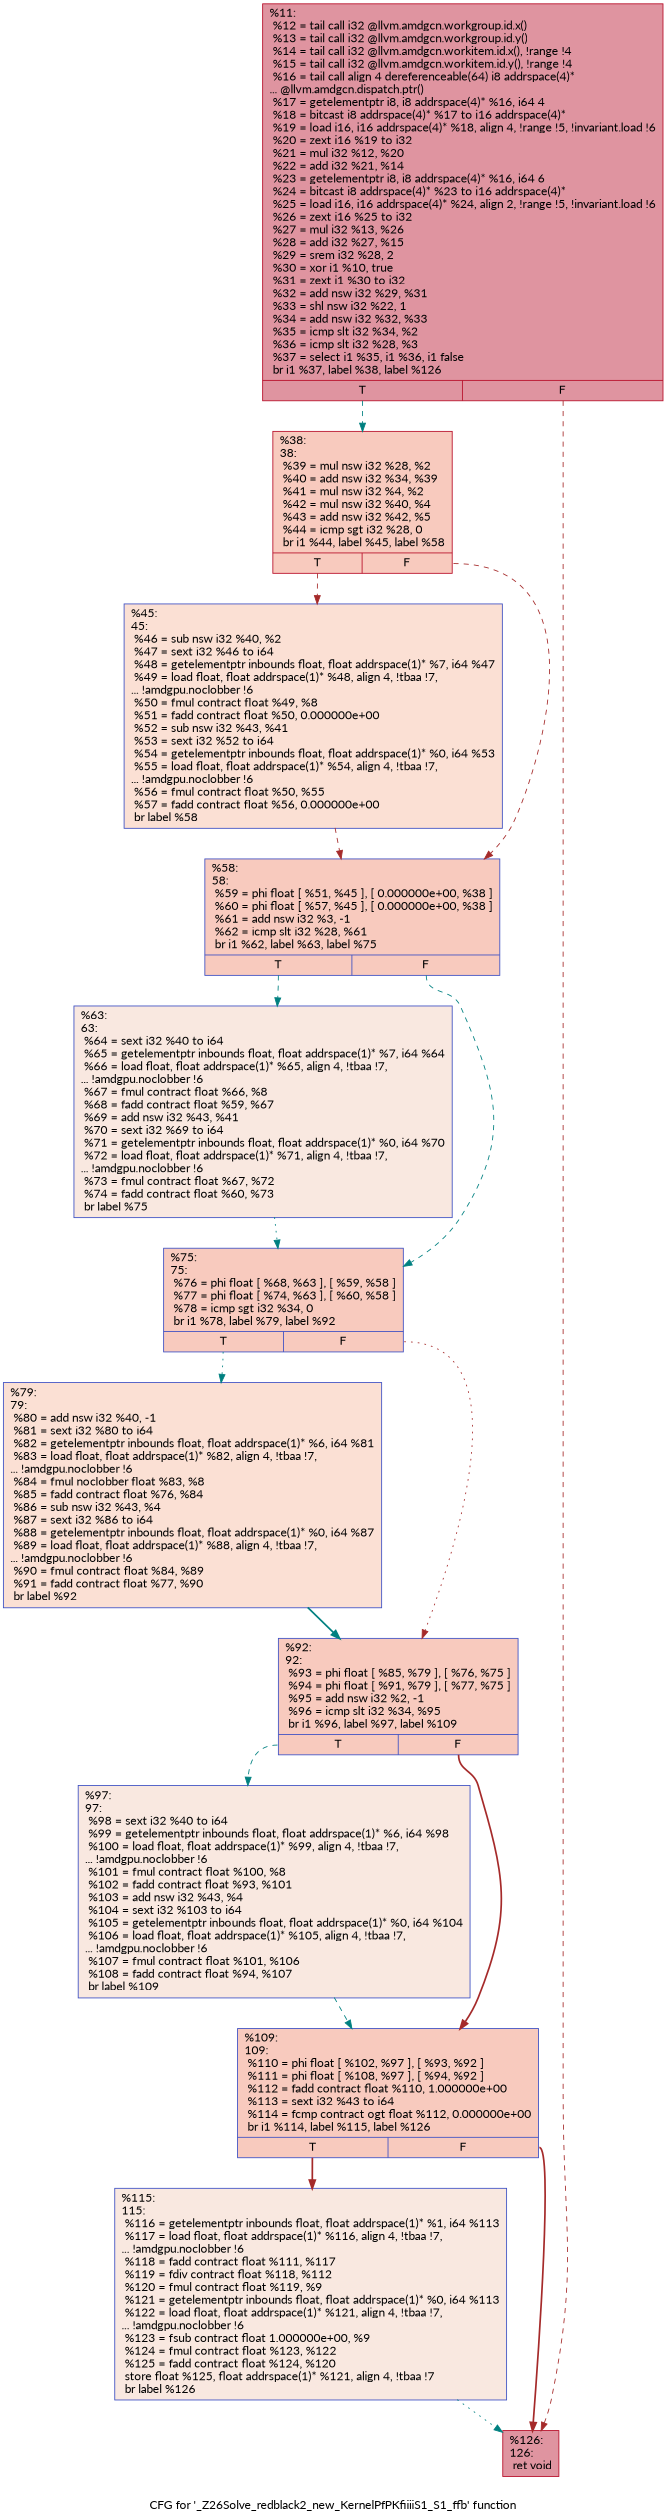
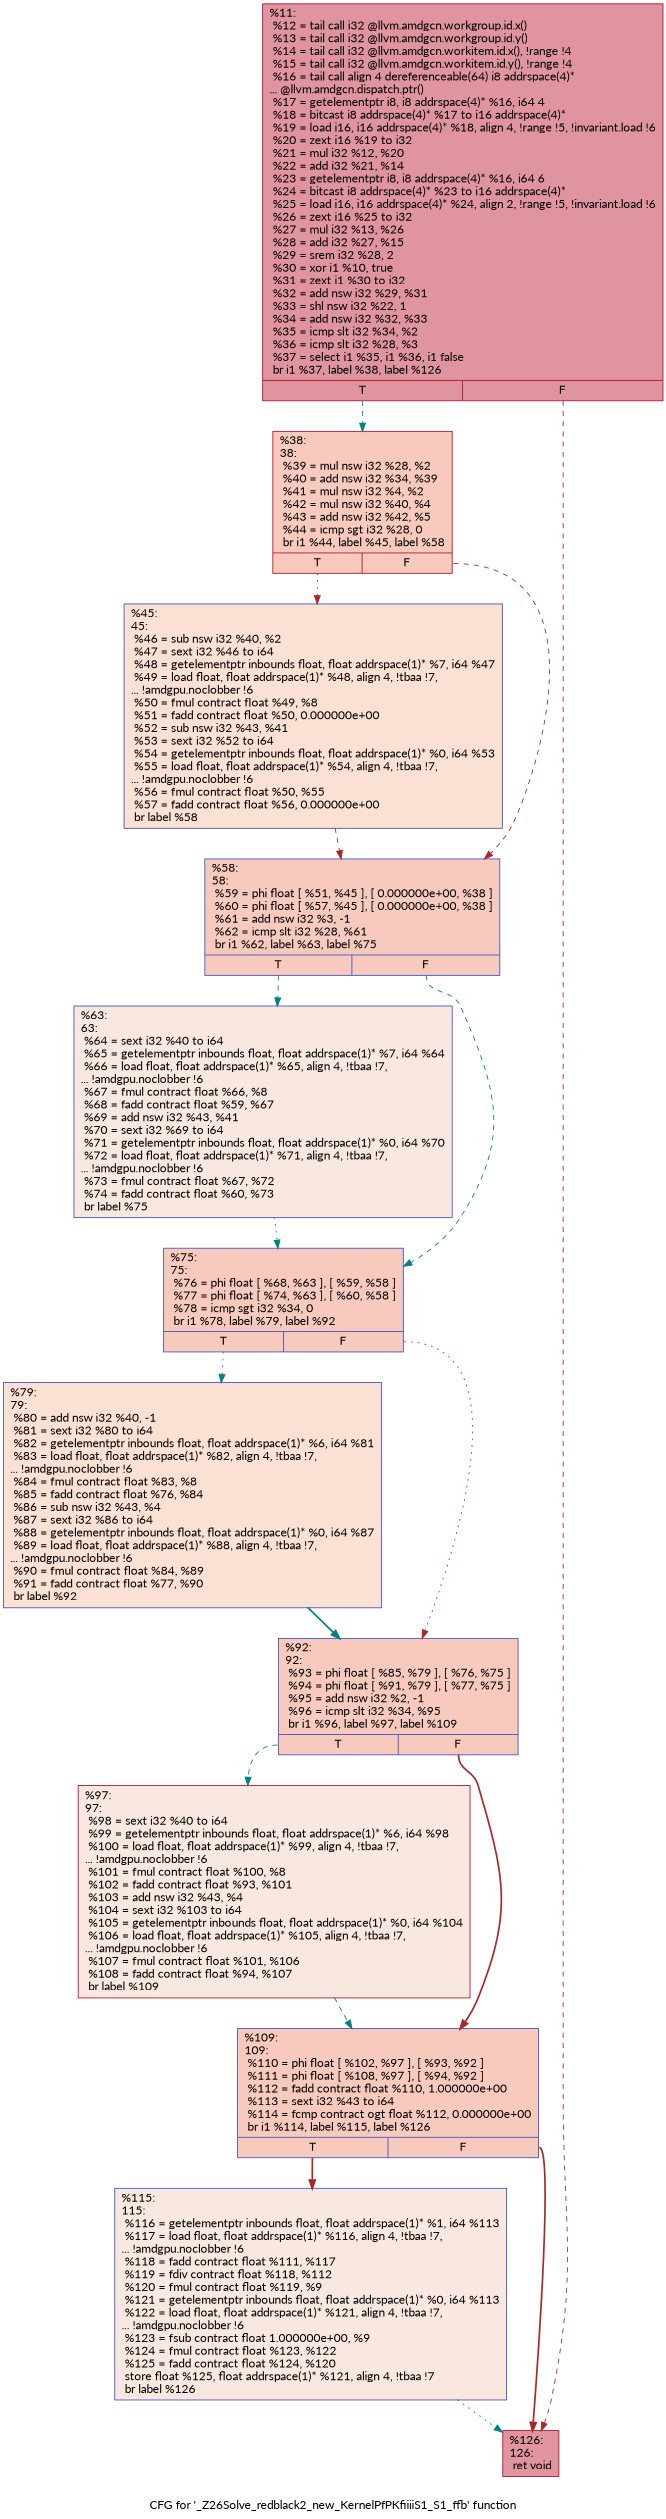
edge "%38:" -> "%45:": style dashed -> dotted
node "%79:": text "%84 = fmul noclobber float %83, %8" -> "%84 = fmul contract float %83, %8"
node "%97:": color #3d50c3ff -> #b70d28ff
